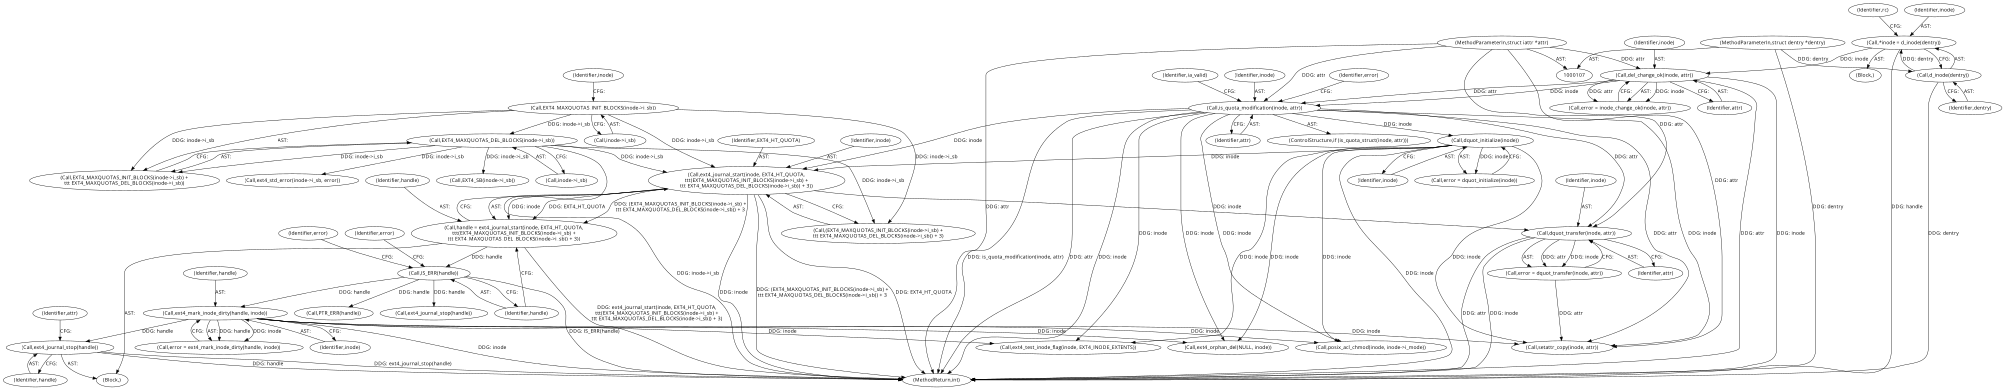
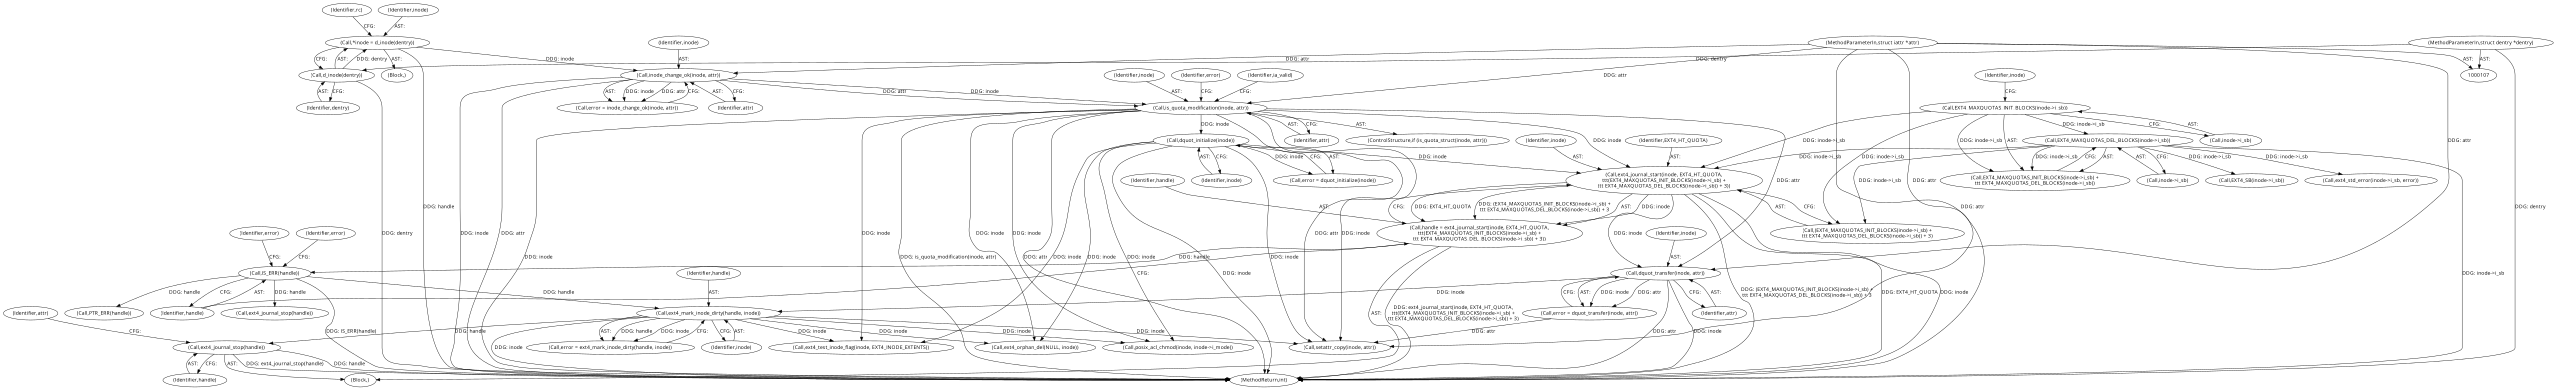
node "(Call,del_change_ok(inode, attr))": label "(Call,del_change_ok(inode, attr))" -> "(Call,inode_change_ok(inode, attr))"
edge "(Call,dquot_transfer(inode, attr))" -> "(Call,ext4_mark_inode_dirty(handle, inode))": added, label "DDG: inode"
